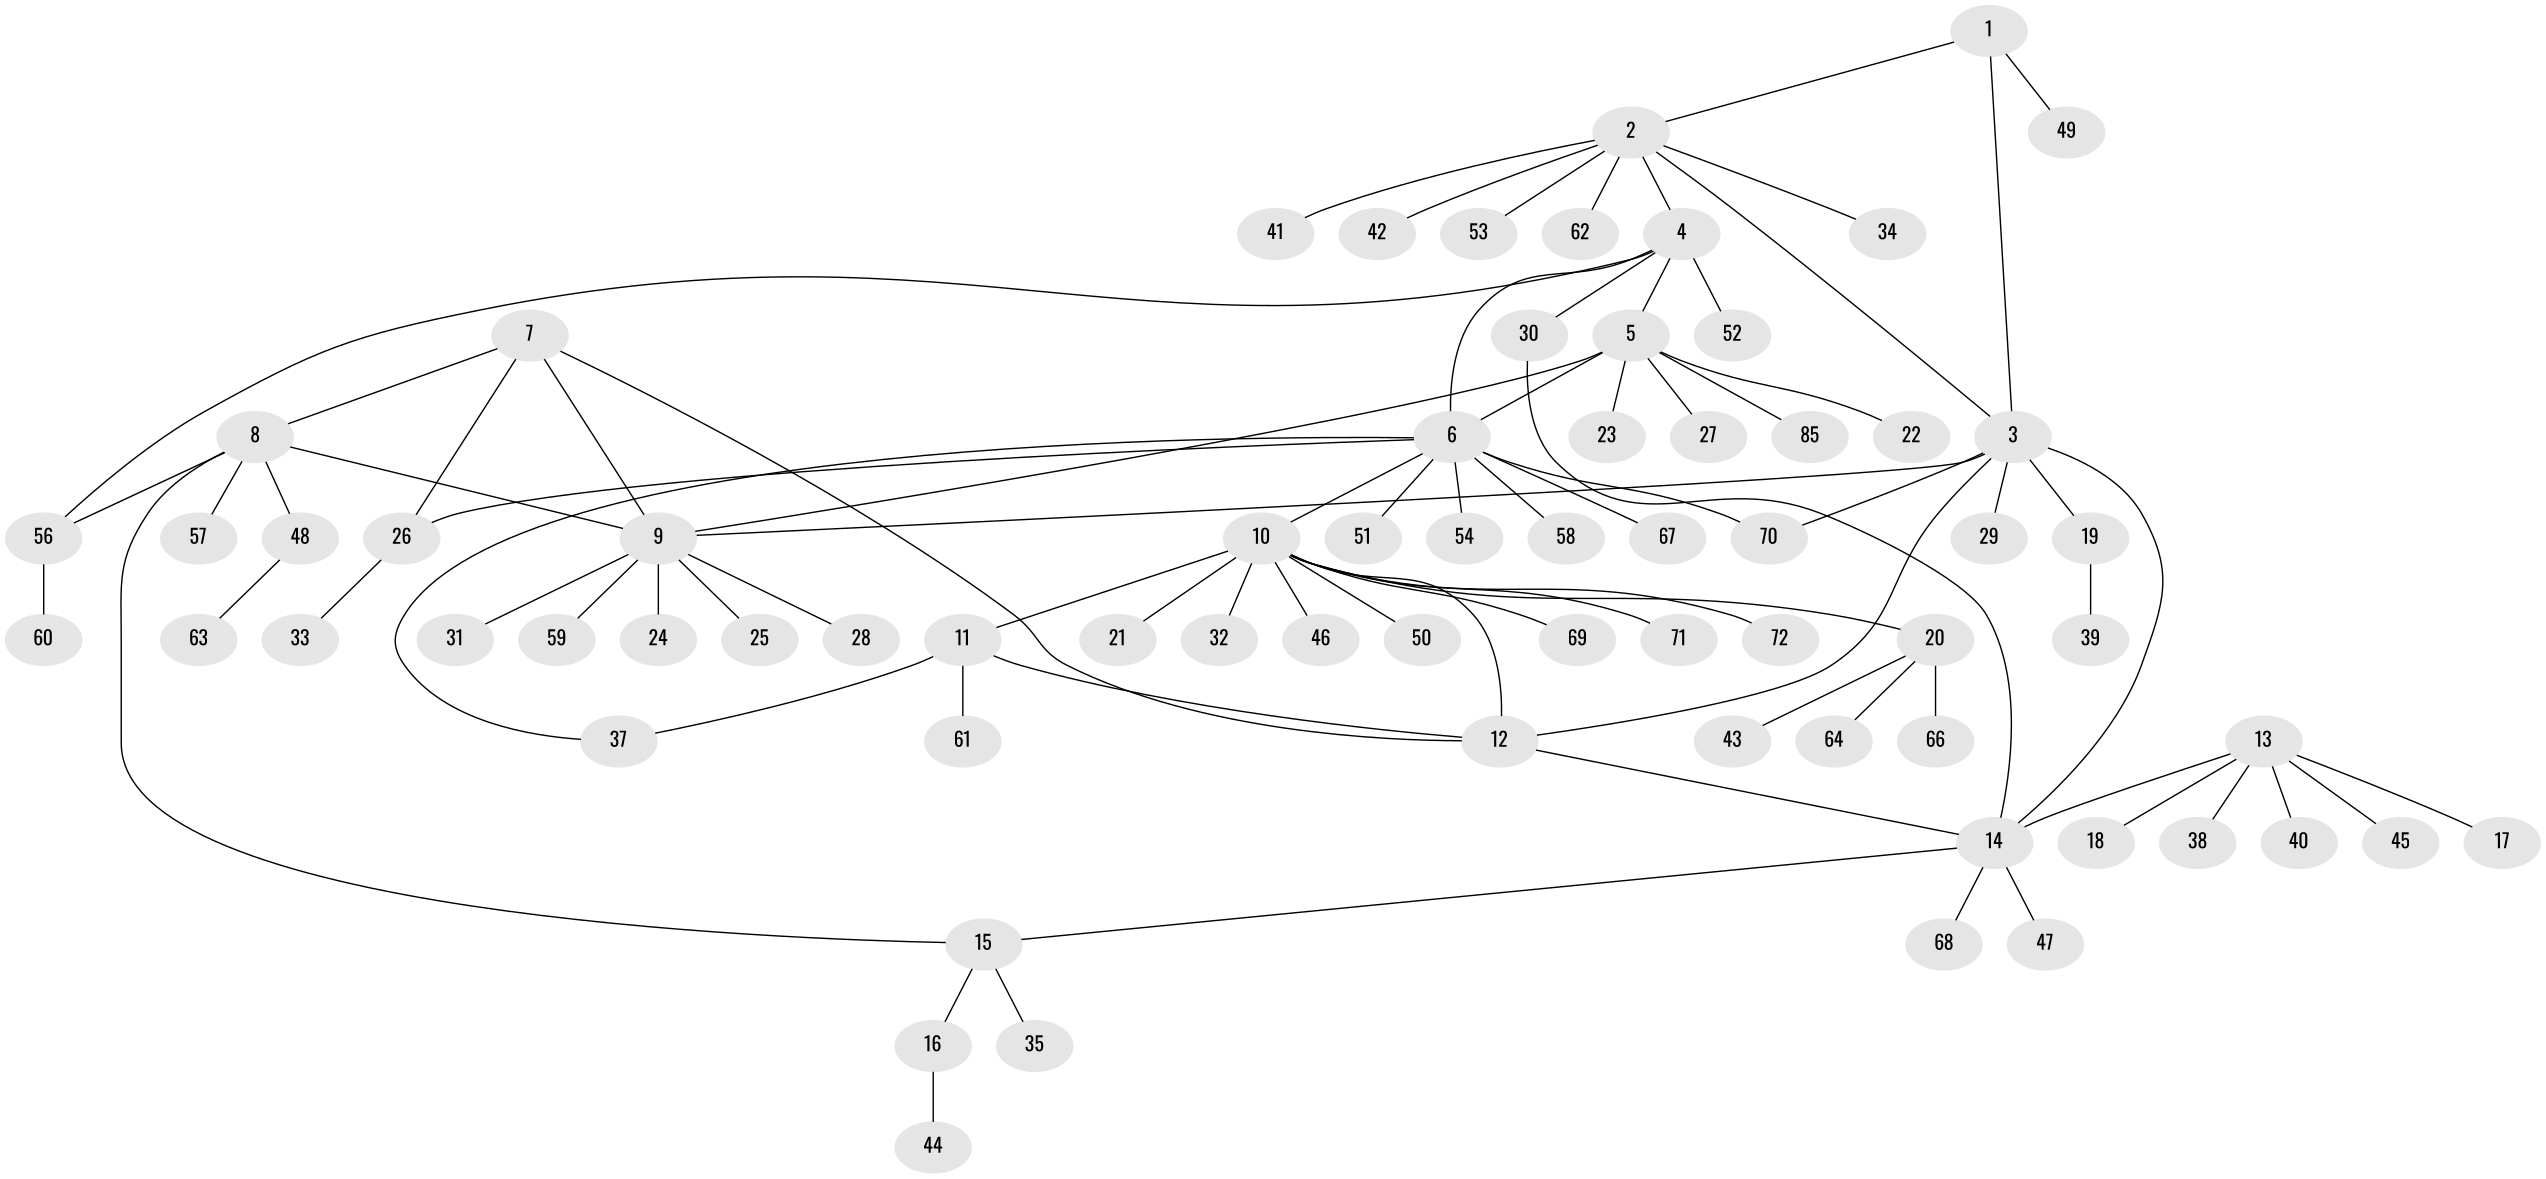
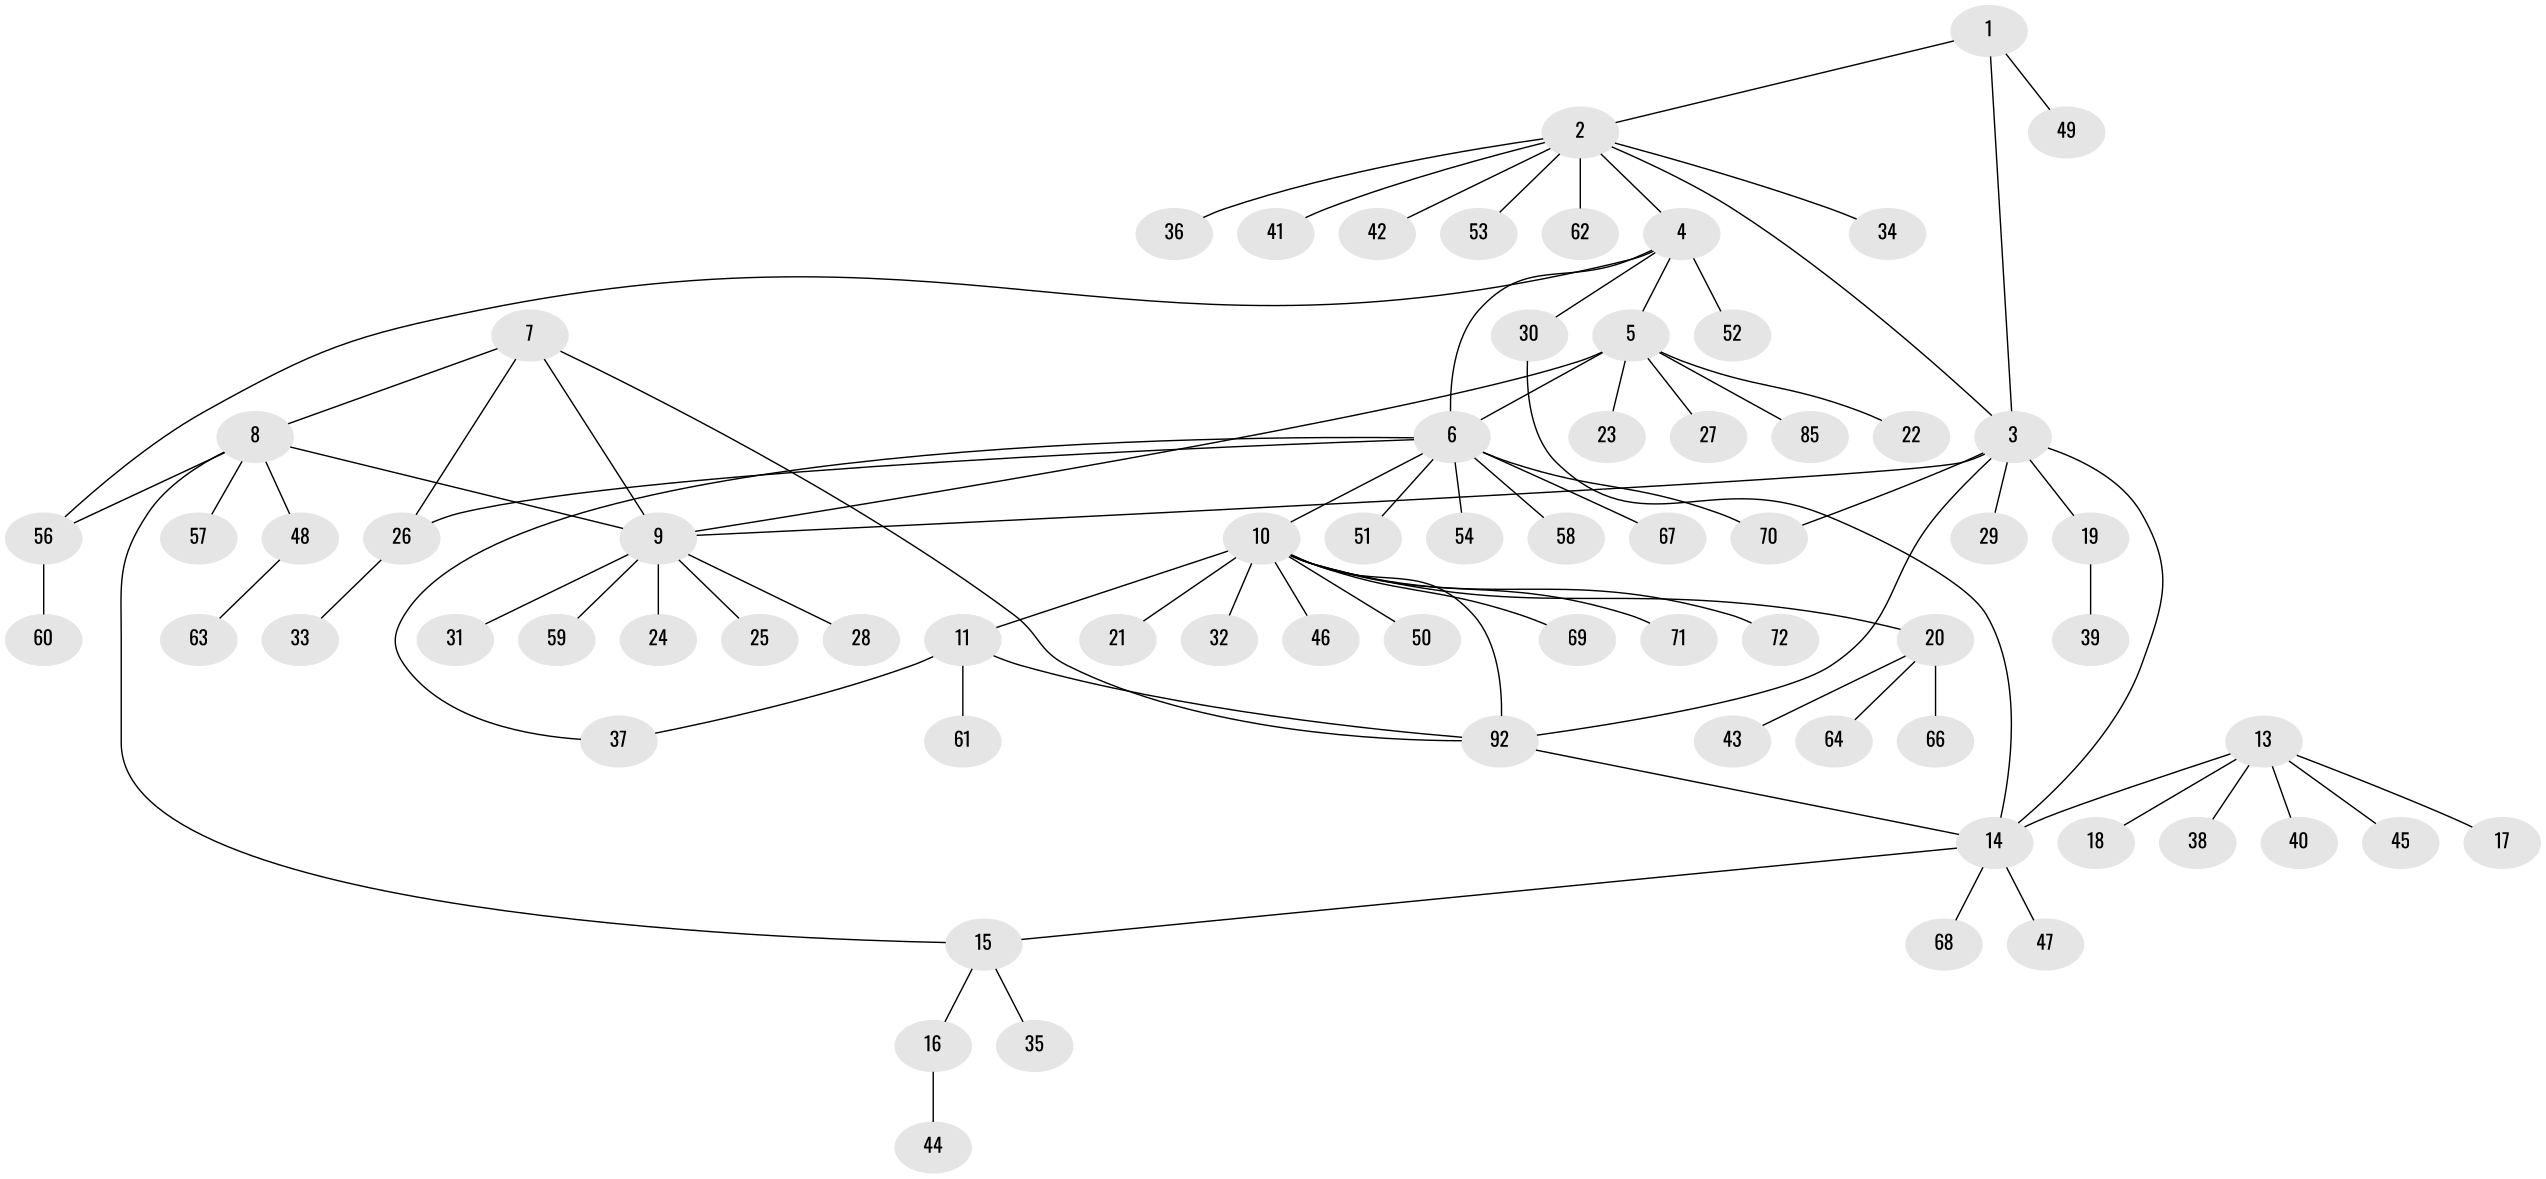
node "36": added
node "12": label "12" -> "92"
